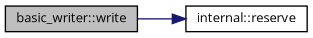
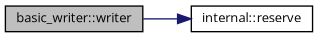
node "basic_writer::write": label "basic_writer::write" -> "basic_writer::writer"
